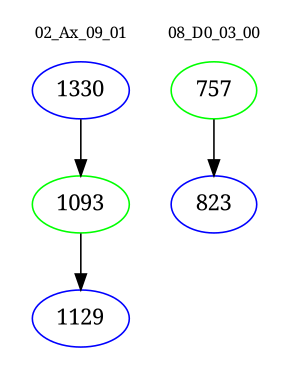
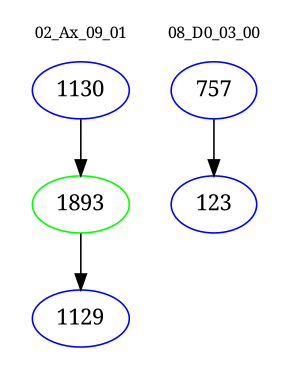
node "1330": label "1330" -> "1130"
node "757": color green -> blue
node "1093": label "1093" -> "1893"
node "823": label "823" -> "123"
